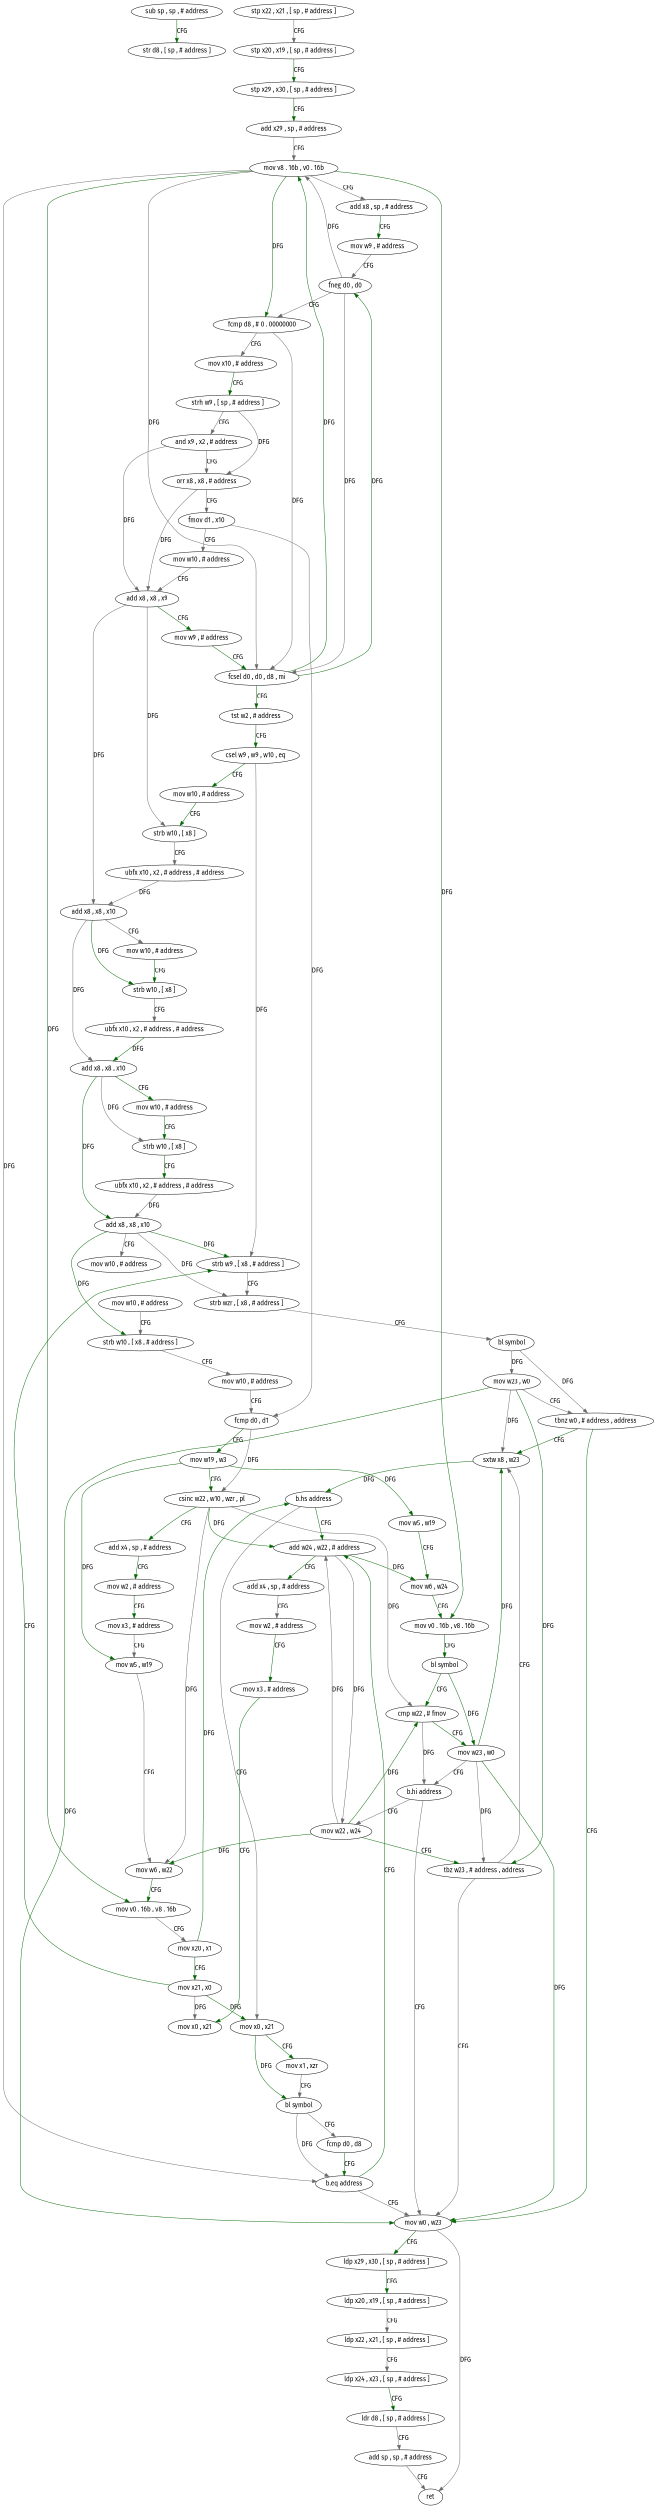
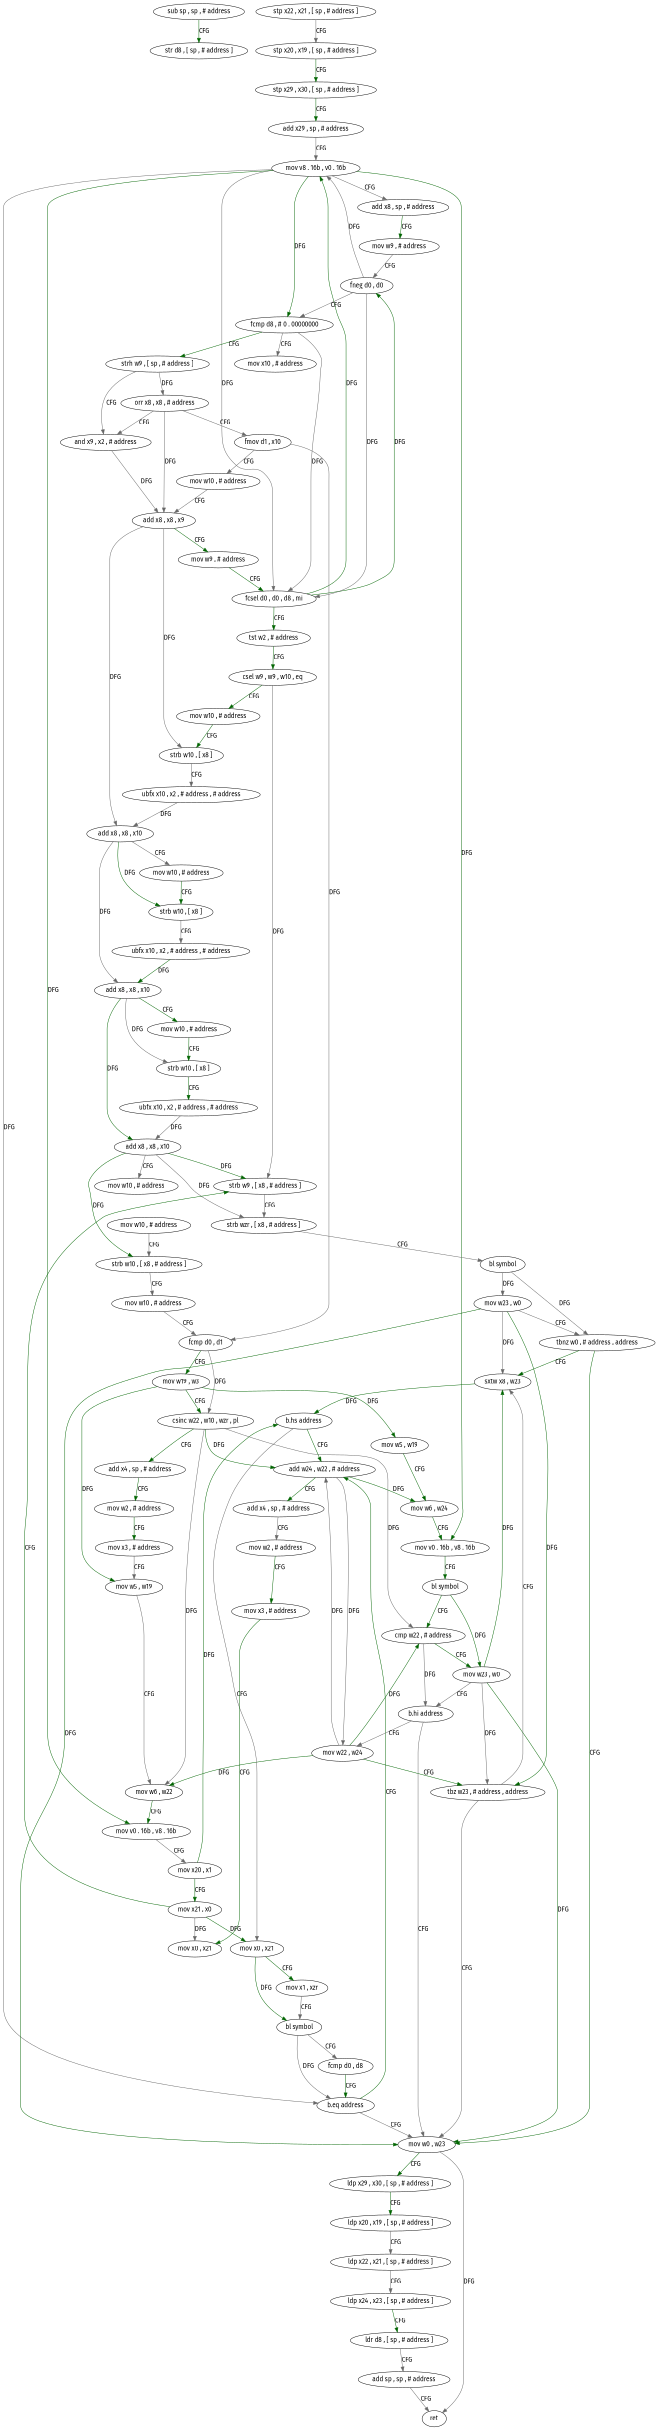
edge "mov x10 , # address" -> "strh w9 , [ sp , # address ]": now "fcmp d8 , # 0 . 00000000" -> "strh w9 , [ sp , # address ]"
edge "and x9 , x2 , # address" -> "orr x8 , x8 , # address": reversed
node "cmp w22 , # fmov": label "cmp w22 , # fmov" -> "cmp w22 , # address"
